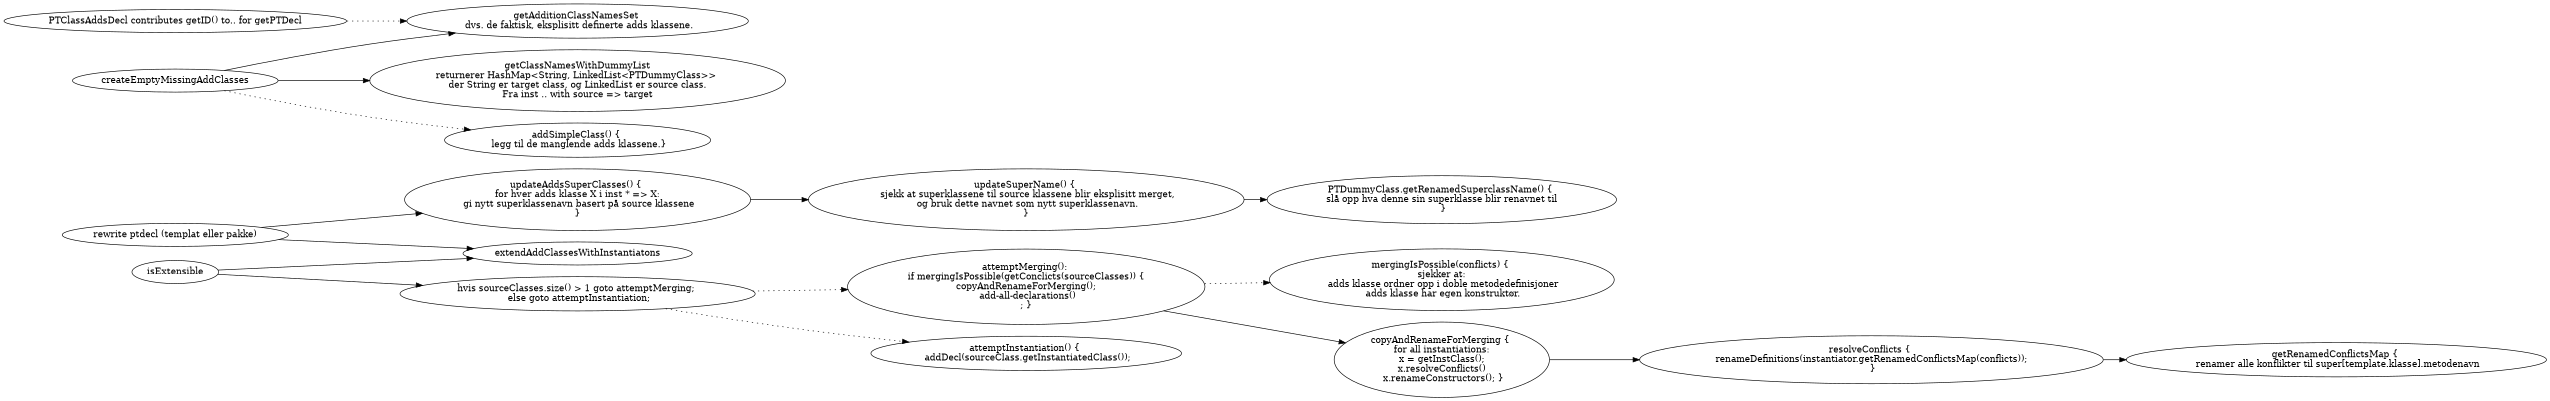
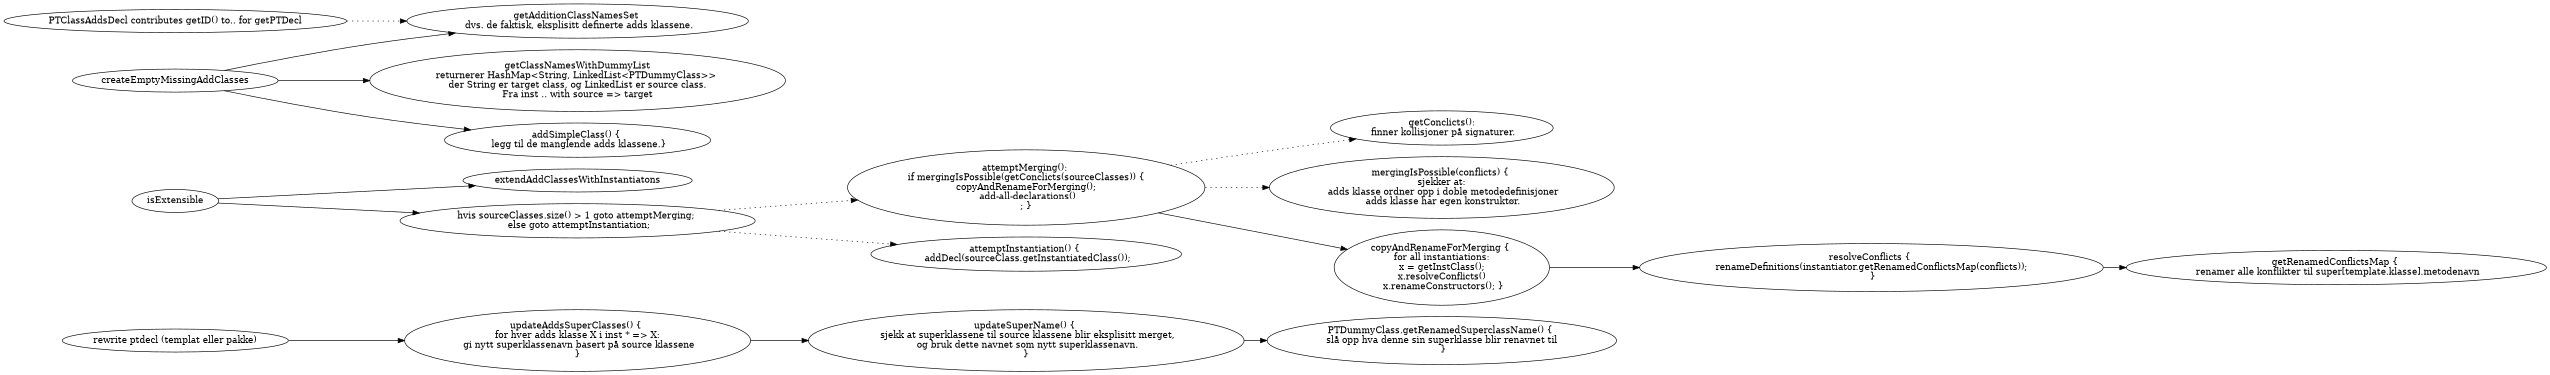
edge "createEmptyMissingAddClasses" -> "addSimpleClass() { legg til de manglende adds klassene.}": style dotted -> solid
node "getConclicts(): finner kollisjoner på signaturer.": added
edge "rewrite ptdecl (templat eller pakke)" -> "extendAddClassesWithInstantiatons": removed
